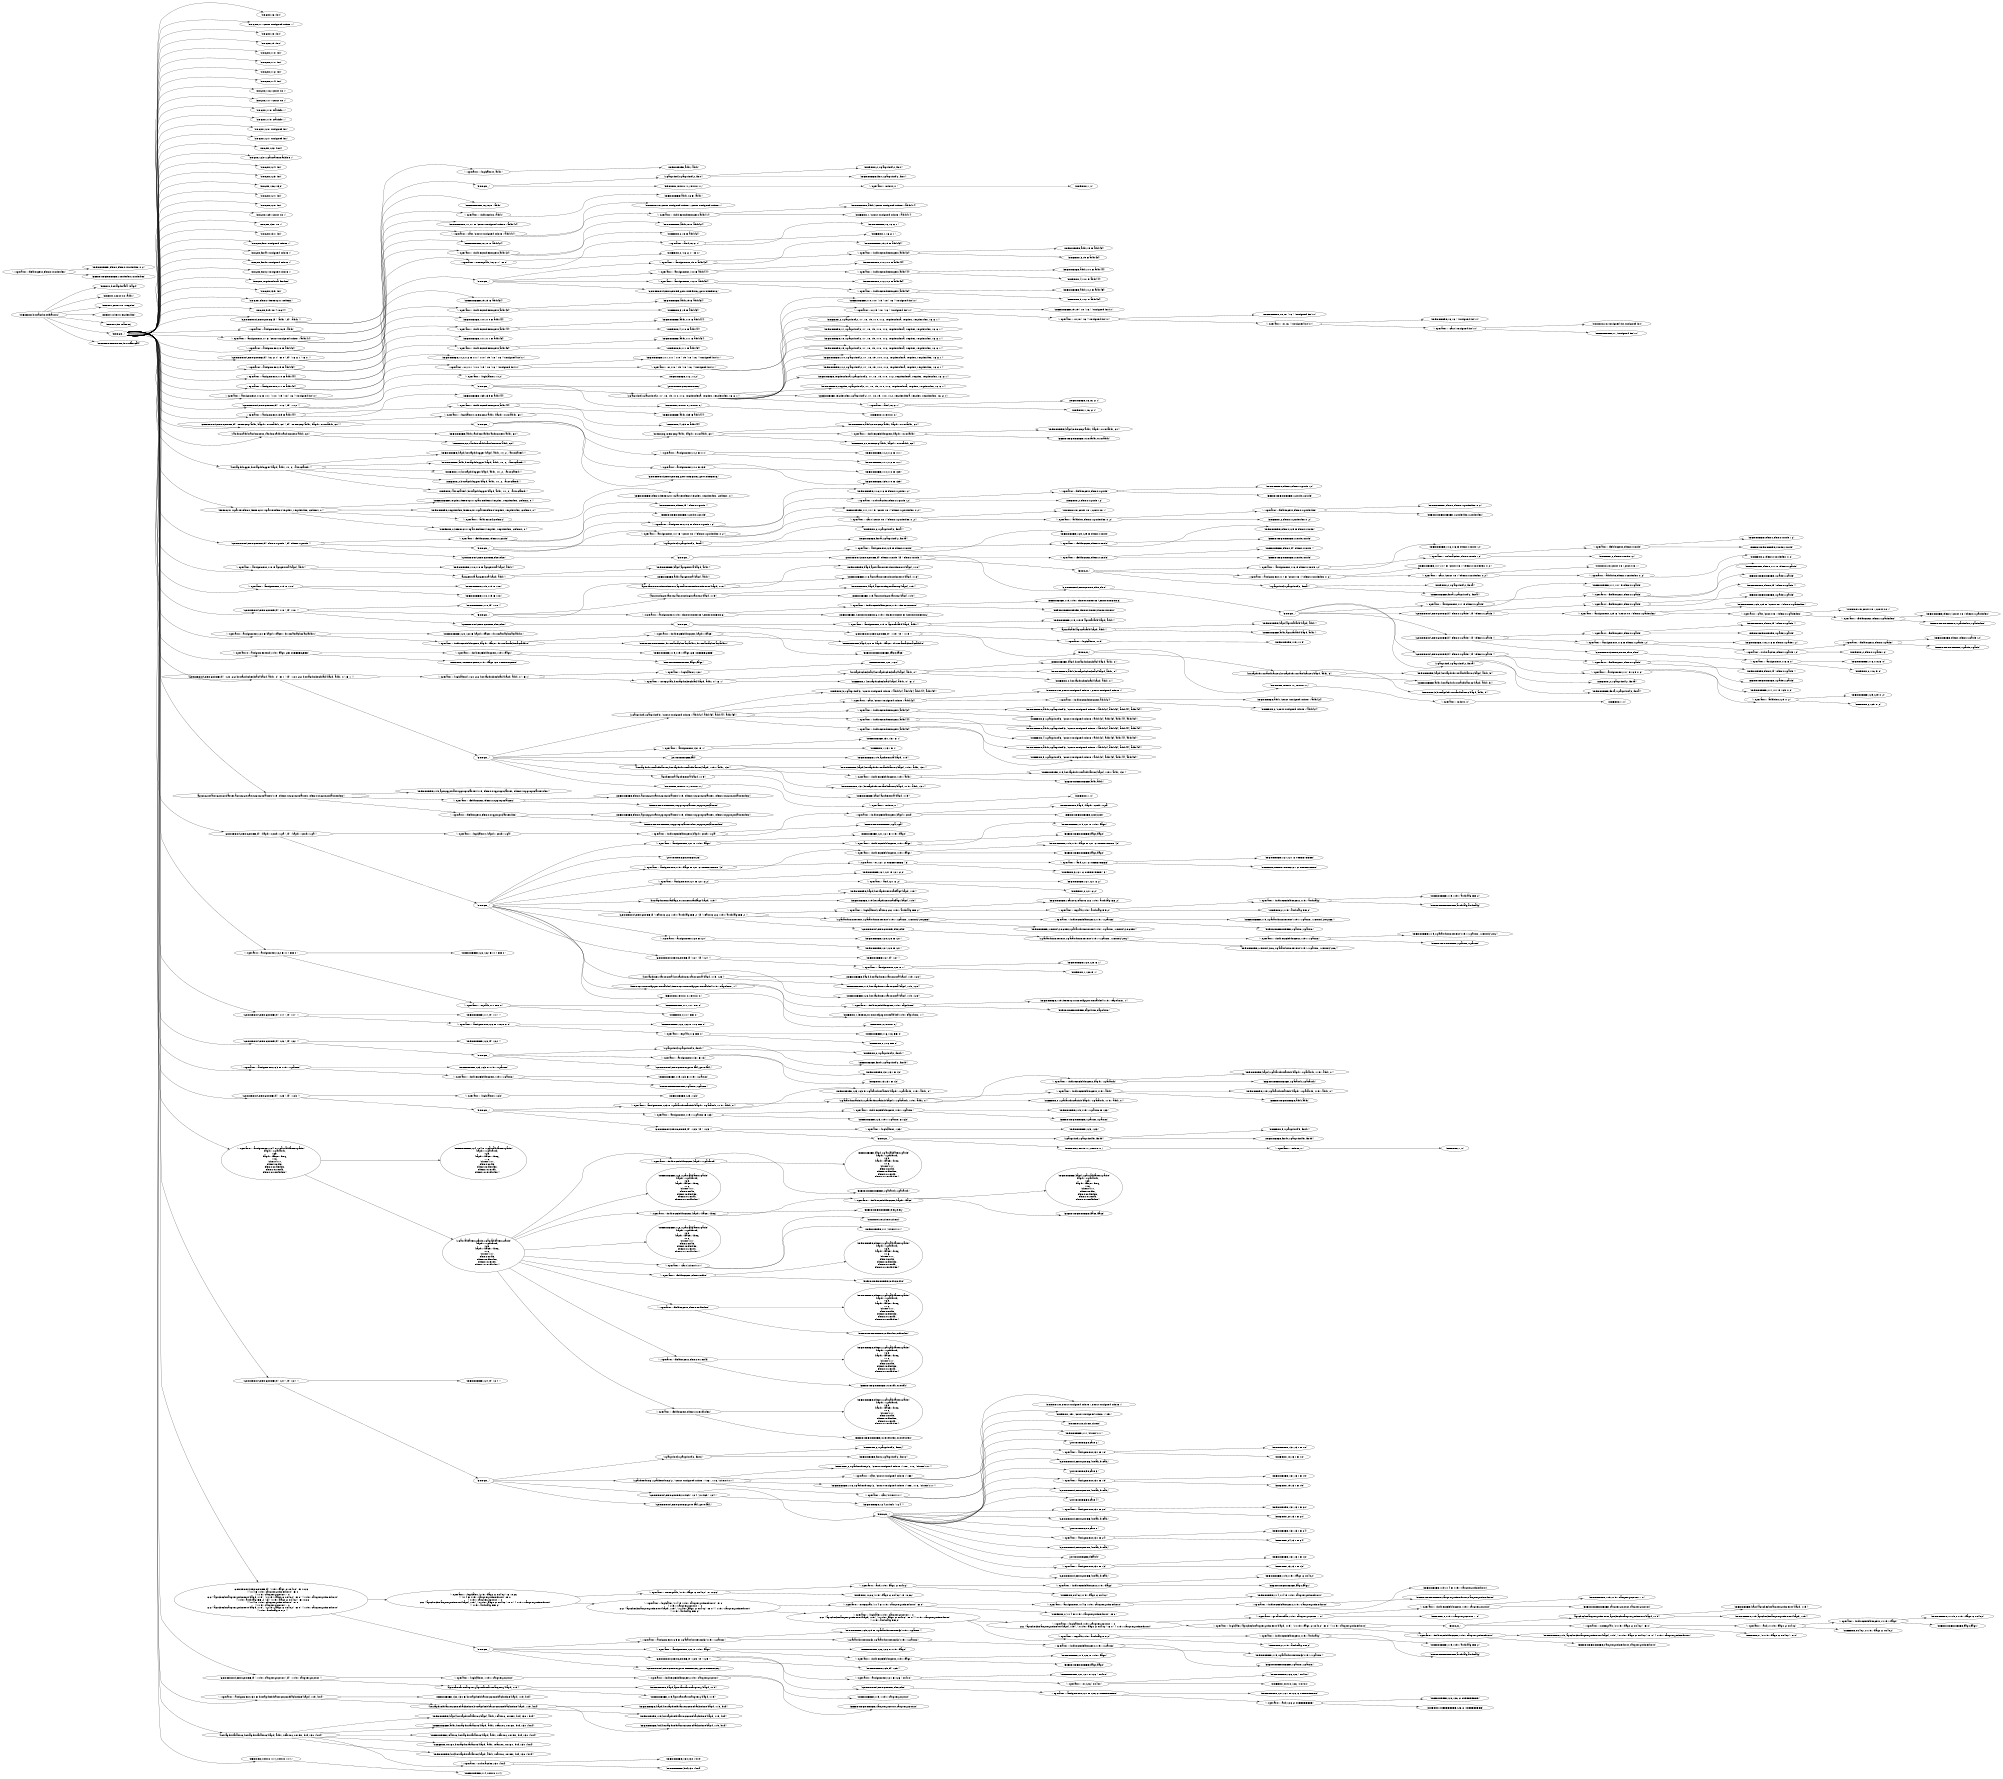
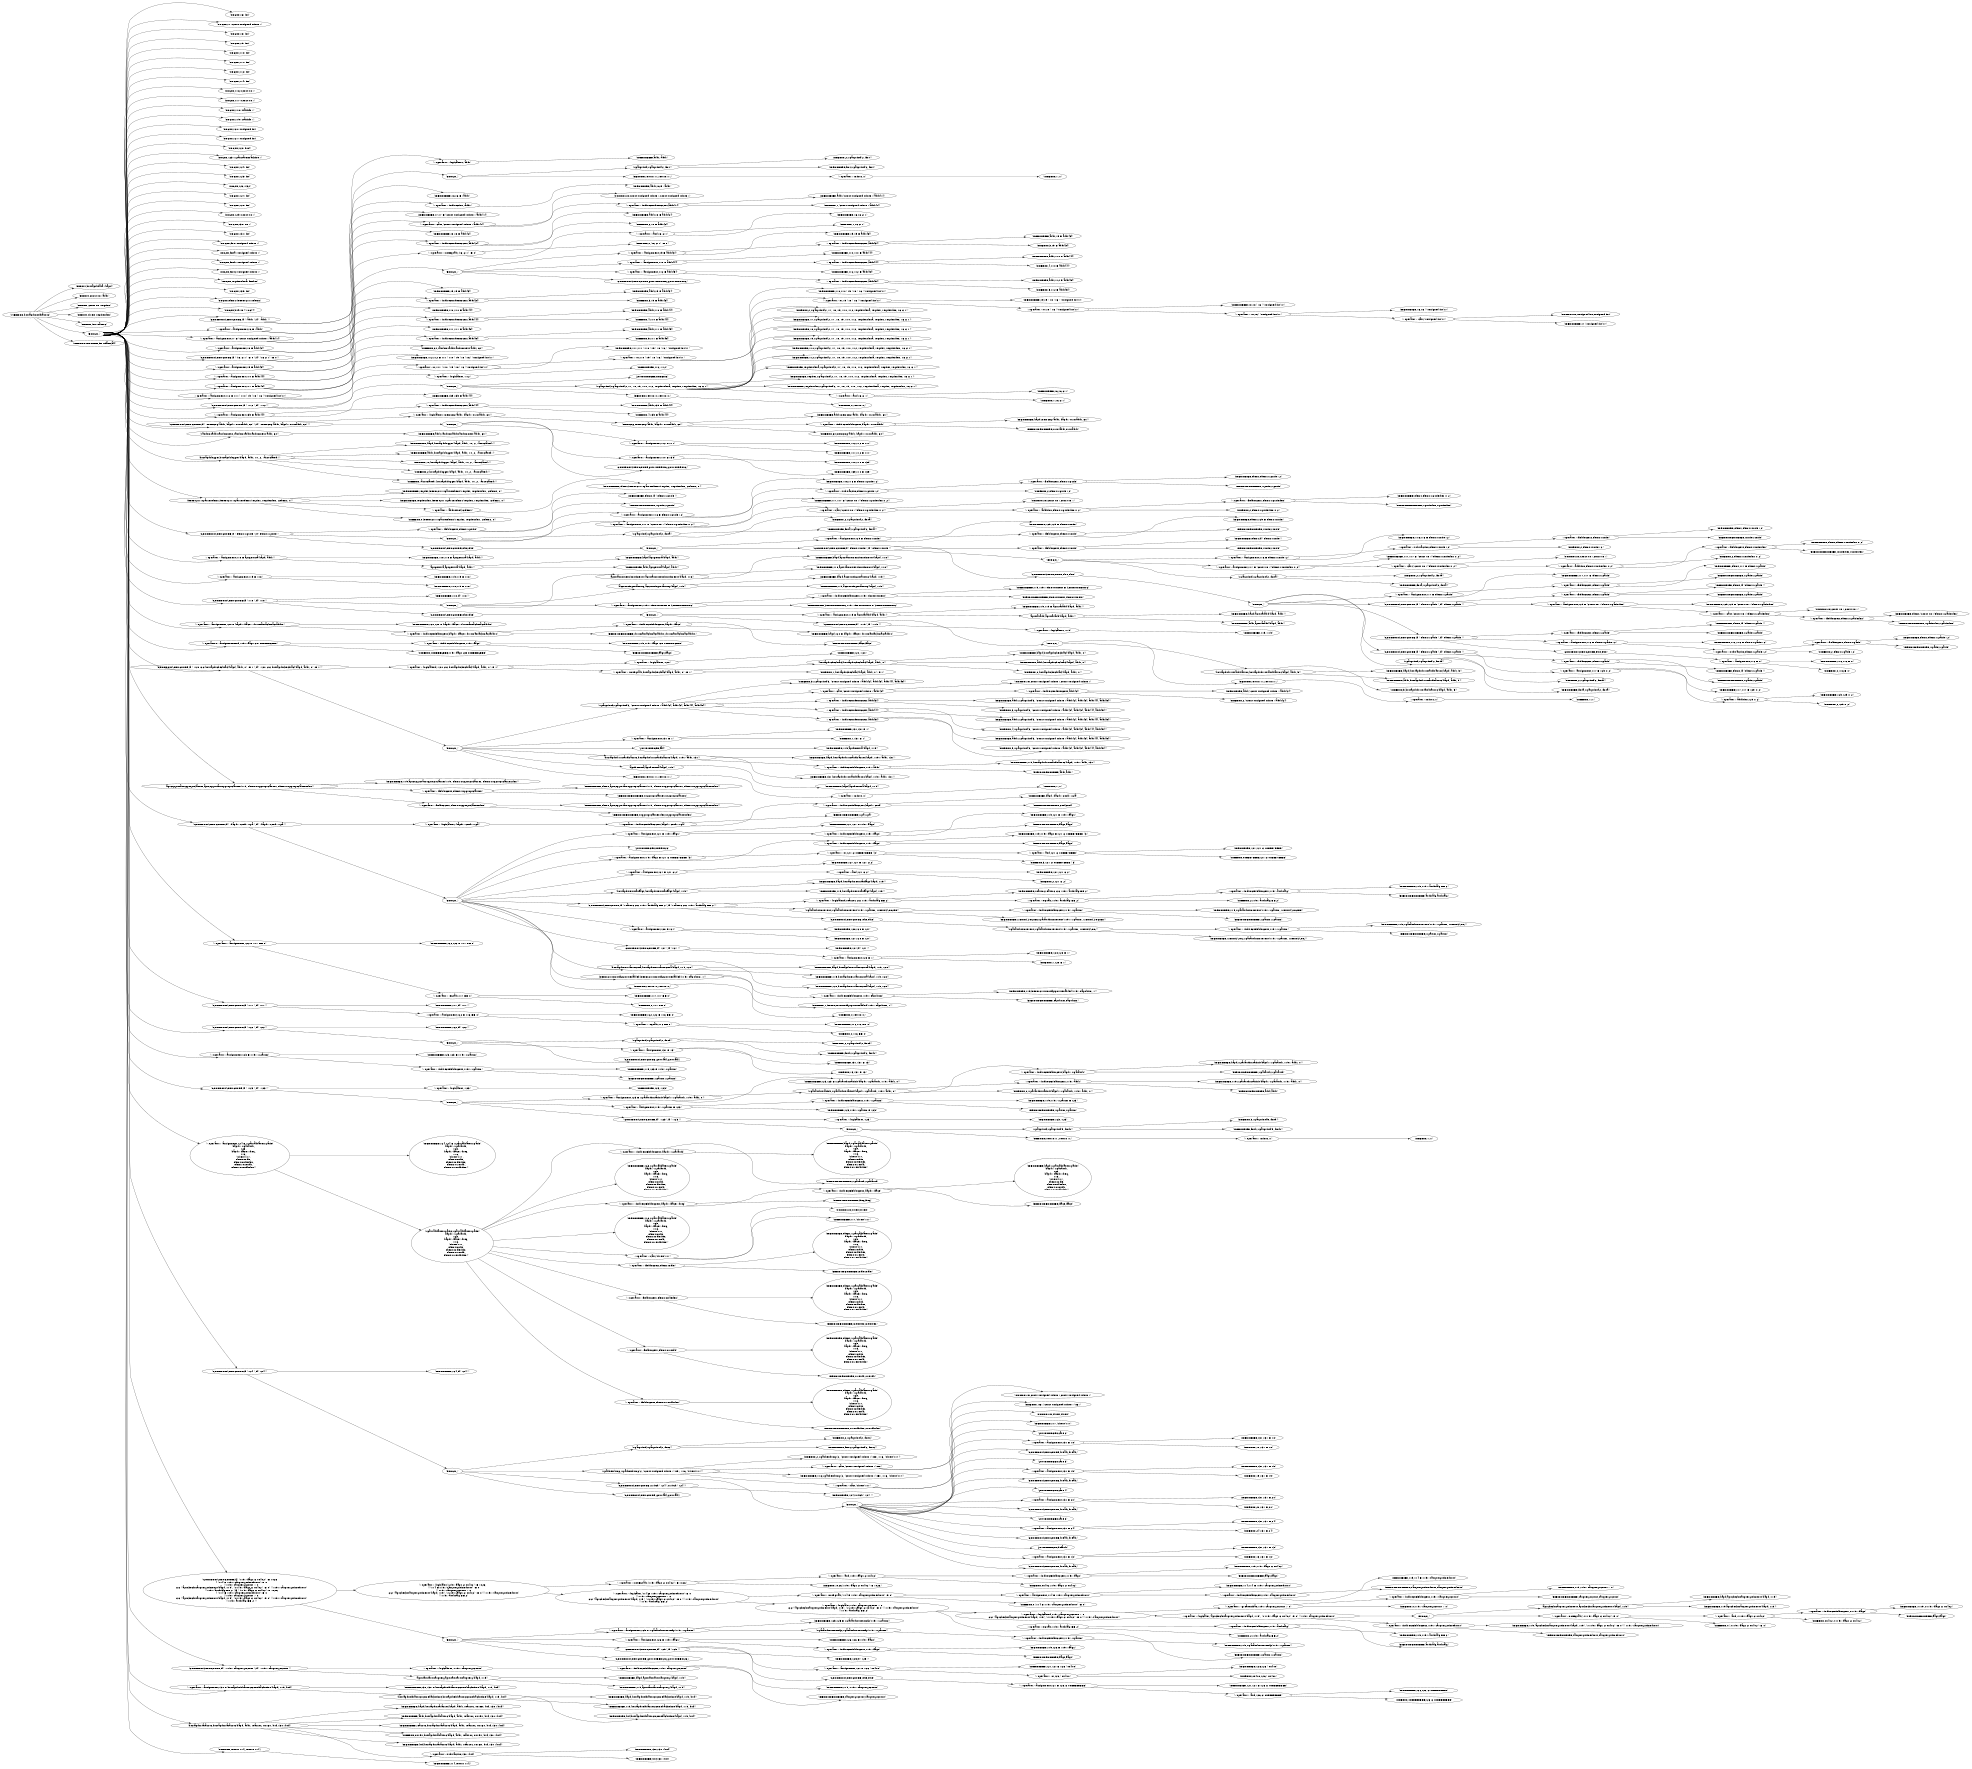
edge "(random_add_randomness,random_add_randomness(addr, 6u))" -> "(LITERAL,6u,random_add_randomness(addr, 6u))": now "(<operator>.assignment,v11 = addr[5])" -> "(LITERAL,6u,random_add_randomness(addr, 6u))"
edge "(<operator>.addition,elems.rsn_ie_len + 2)" -> "(<operator>.fieldAccess,elems.rsn_ie_len)": added
node "(hostapd_set_sta_flags,own_set_sta_flags(hapd, v19))": label "(hostapd_set_sta_flags,own_set_sta_flags(hapd, v19))" -> "(hostapd_set_sta_flags,hostapd_set_sta_flags(hapd, v19))"
